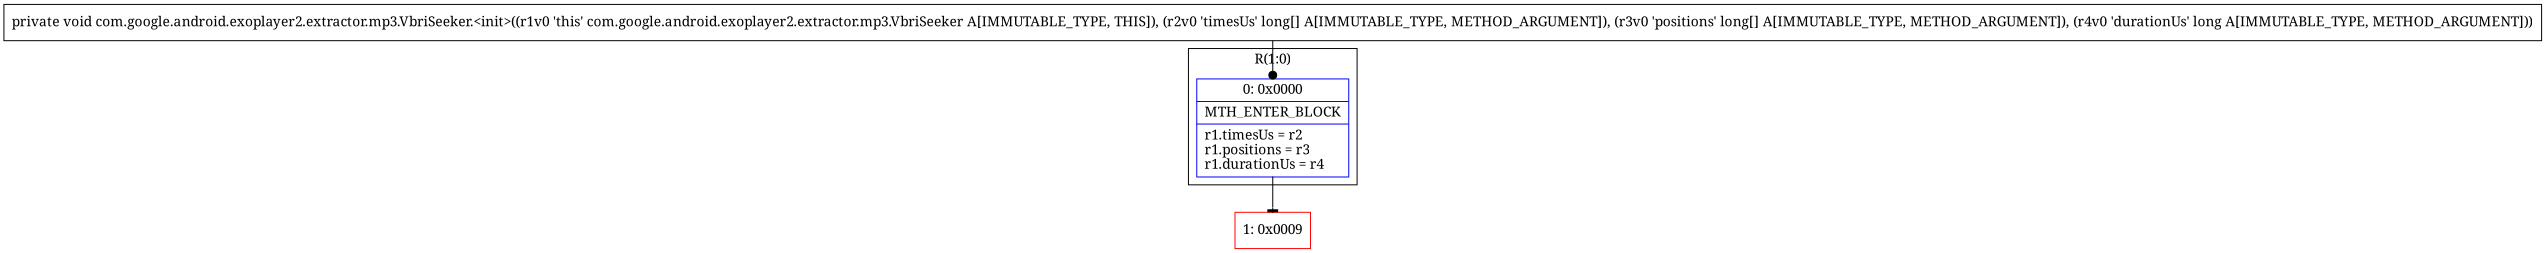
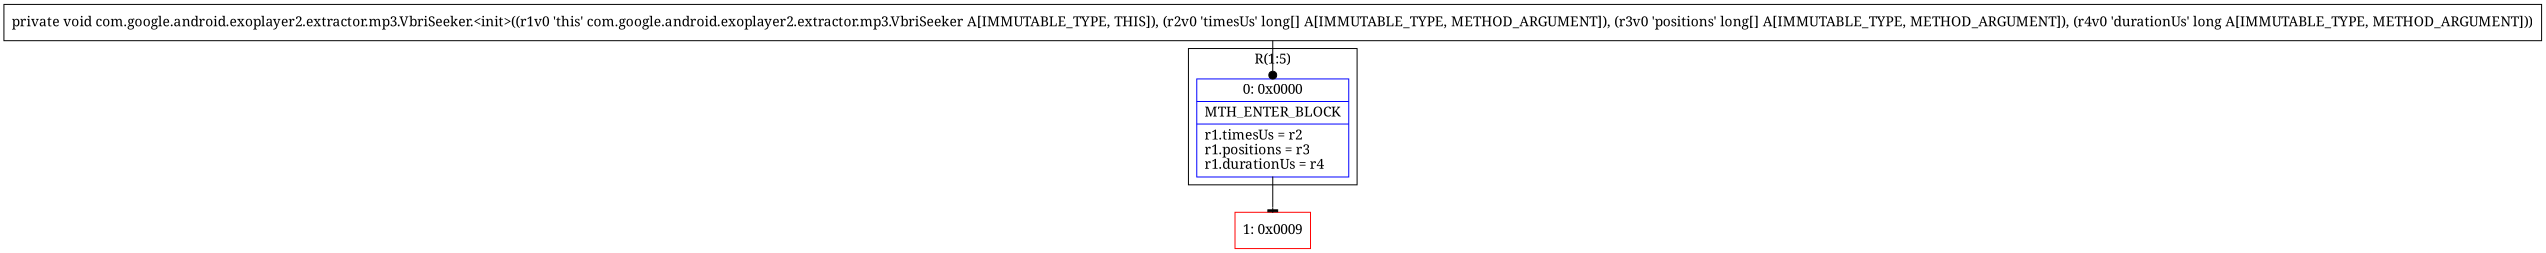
cluster "R(1:0)": label "R(1:0)" -> "R(1:5)"
